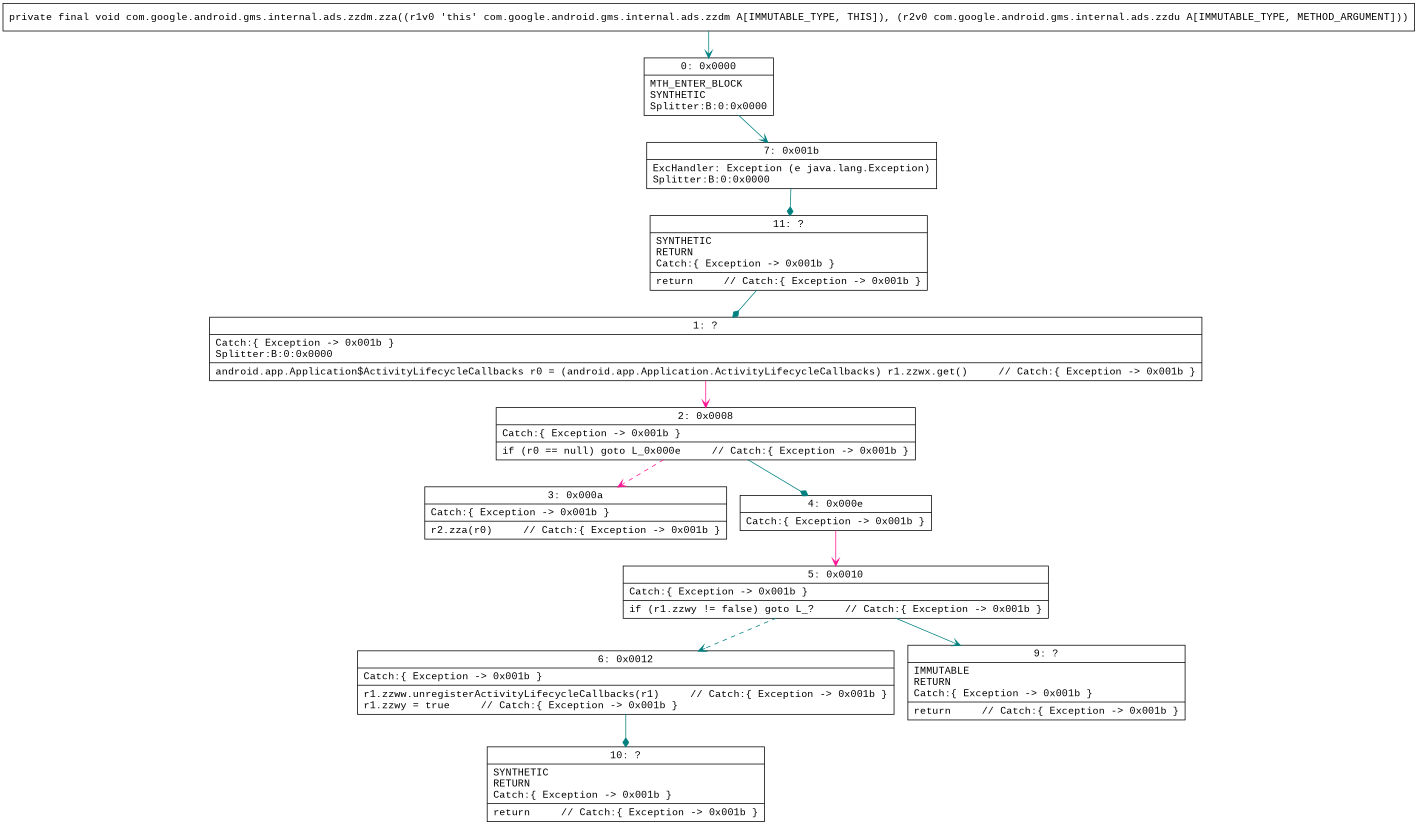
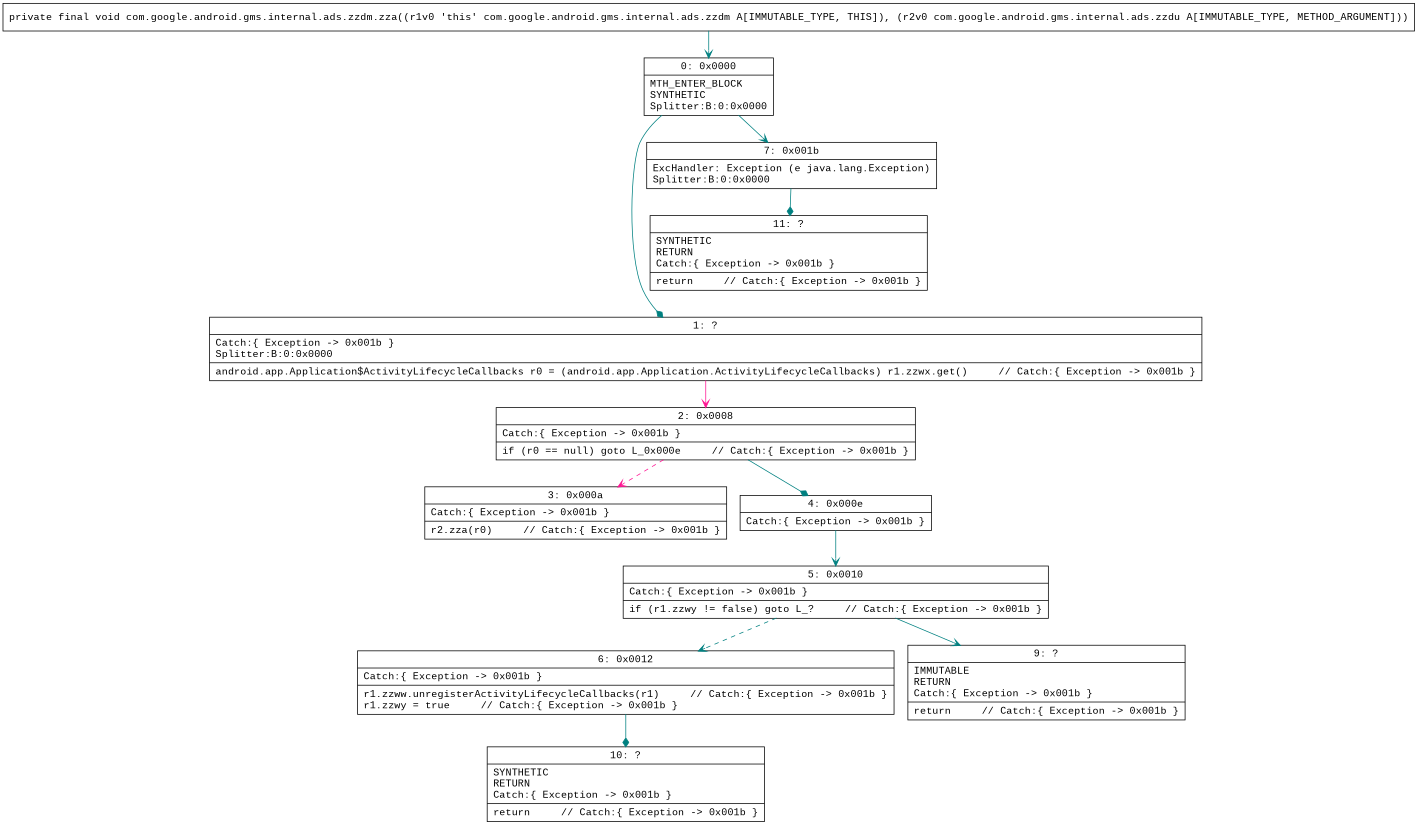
edge "11: ?" -> "1: ?": now "0: 0x0000" -> "1: ?"
edge "4: 0x000e" -> "5: 0x0010": color deeppink -> teal
